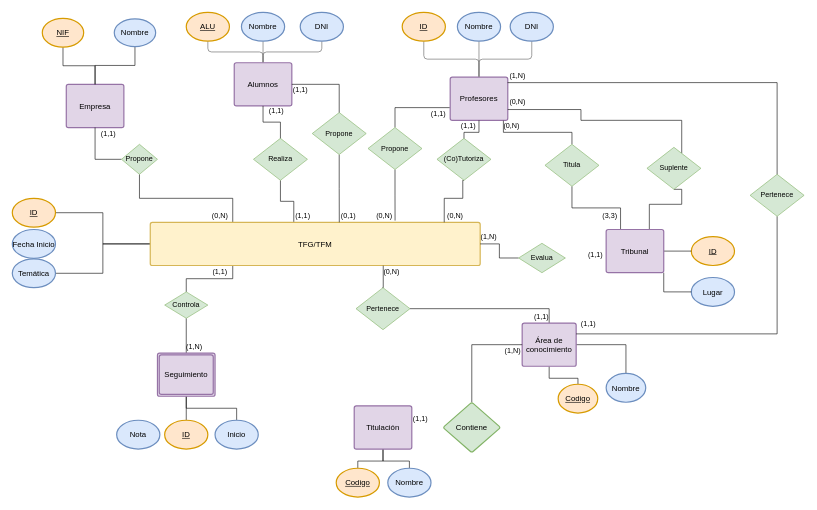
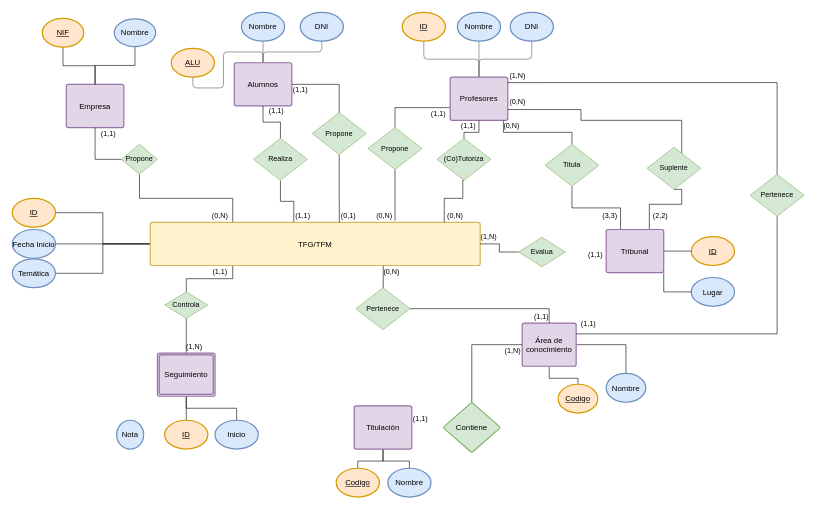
node "ALU": moved (208, 27) -> (193, 63)
node "(2,2)": added
edge "Fecha Inicio" -- "TFG/TFM": added
node "Evalua": moved (542, 258) -> (542, 252)
node "Nota": size 43x29 -> 27x29
